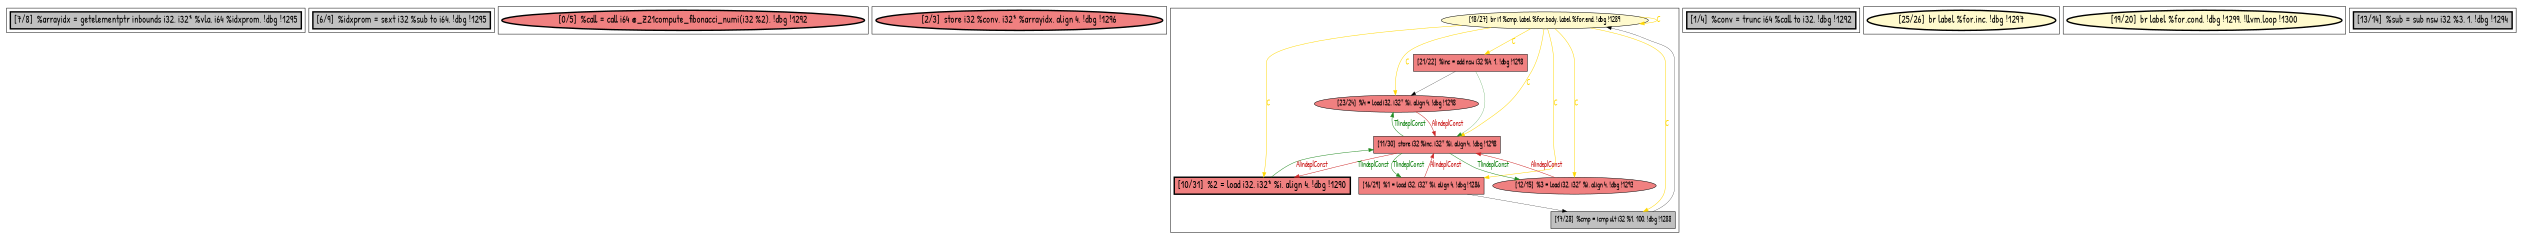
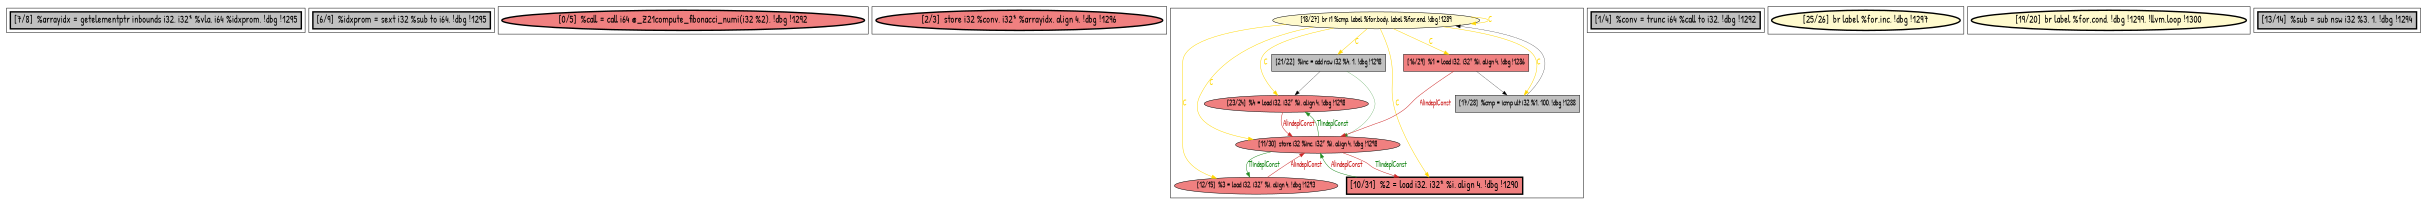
node "[21/22]  %inc = add nsw i32 %4, 1, !dbg !1298": fillcolor lightcoral -> grey
node "[11/30]  store i32 %inc, i32* %i, align 4, !dbg !1298": shape box -> ellipse
edge "[11/30]  store i32 %inc, i32* %i, align 4, !dbg !1298" -> "[16/29]  %1 = load i32, i32* %i, align 4, !dbg !1286": removed, label "T|indep|Const"
